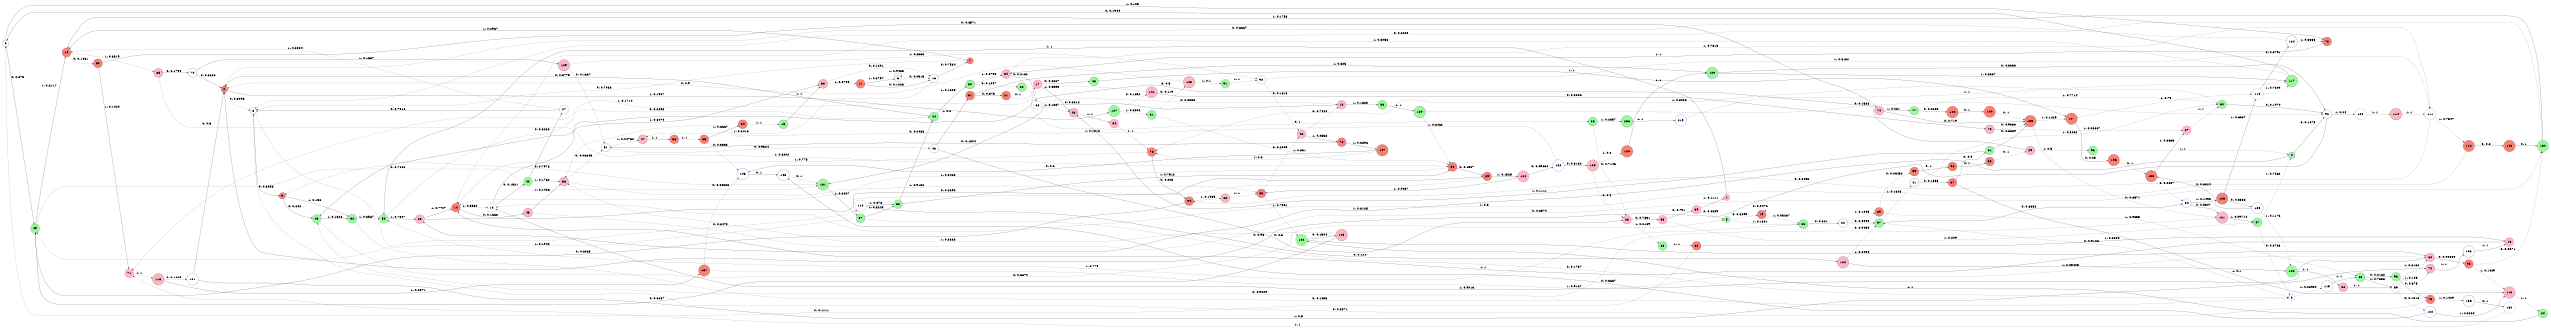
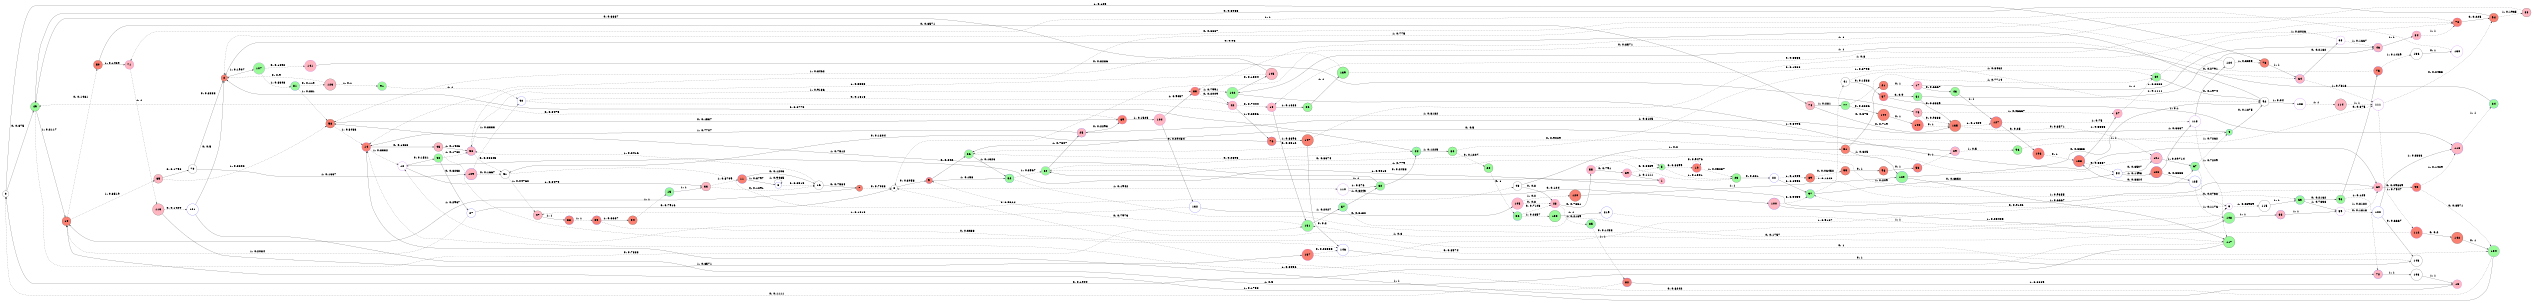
edge "141" -> "71": removed, label "1: 0.1714"
edge "2" -> "8": removed, label "0: 0.8093"
node "233": label "233" -> "133"
